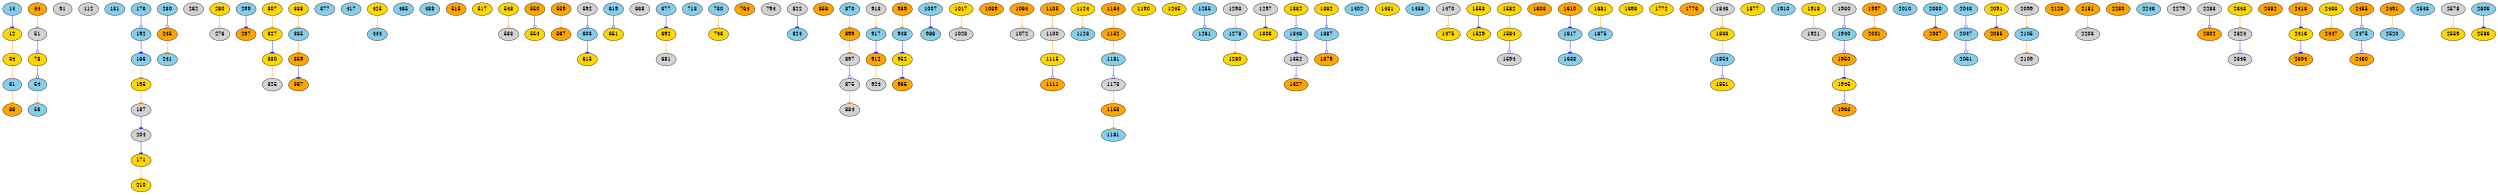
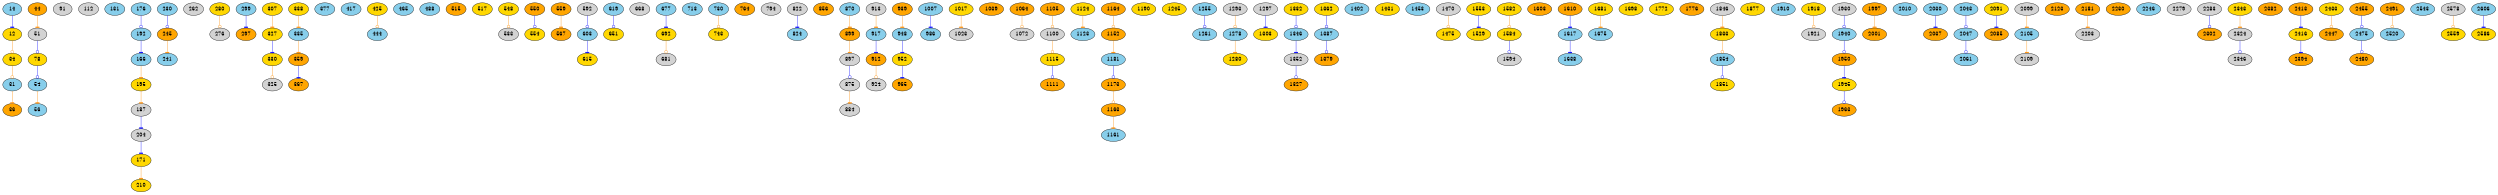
node "1173": fillcolor lightgrey -> orange
node "1153": label "1153" -> "1163"
